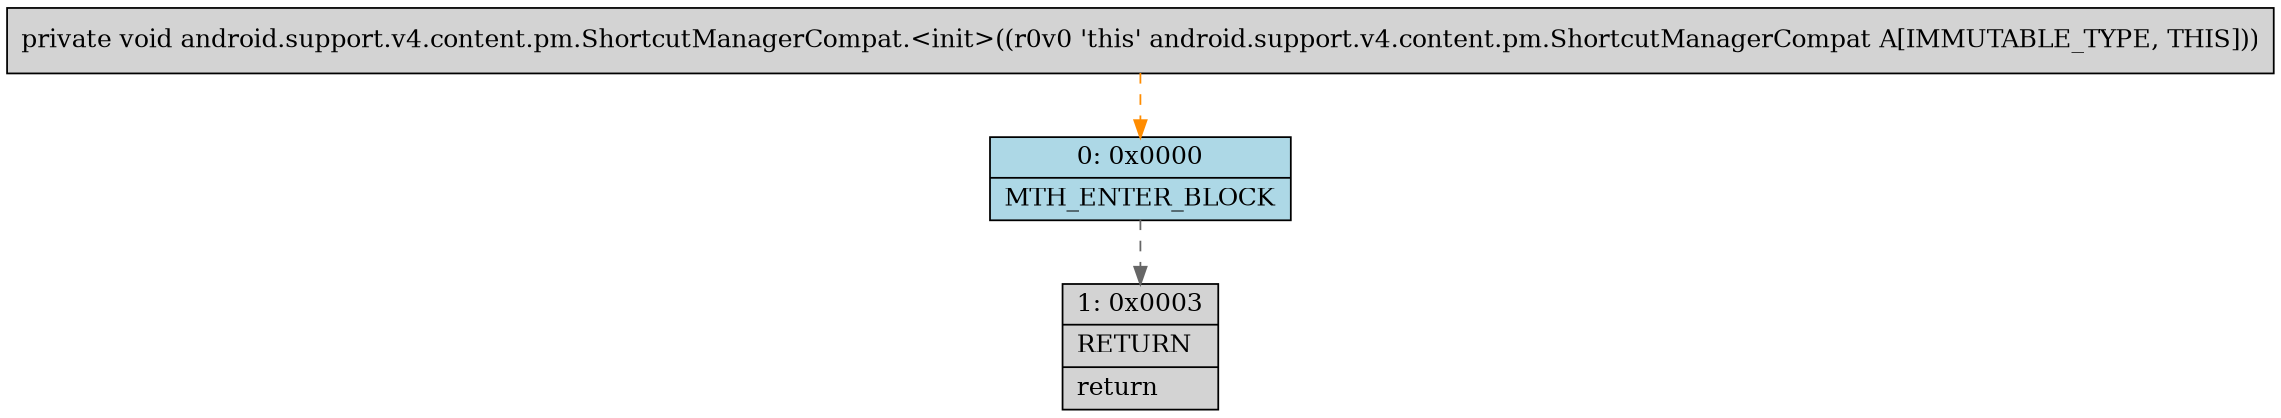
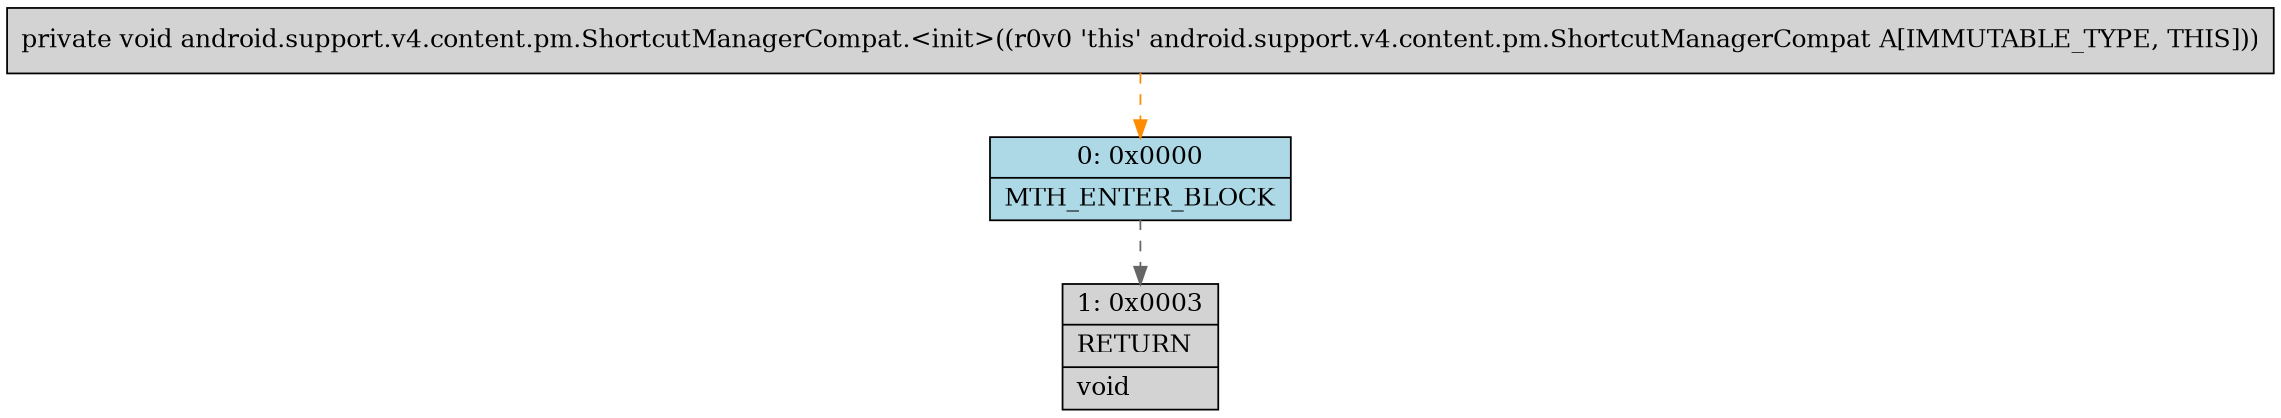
node "1: 0x0003": text "return" -> "void"
